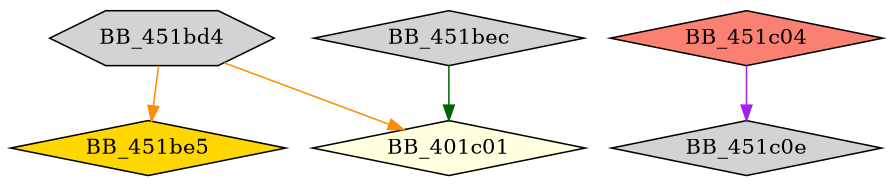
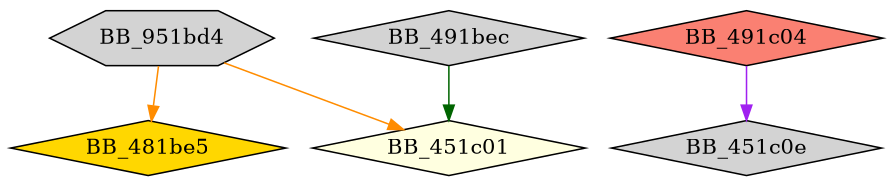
node "BB_451bd4": label "BB_451bd4" -> "BB_951bd4"
node "BB_451bec": label "BB_451bec" -> "BB_491bec"
node "BB_451c04": label "BB_451c04" -> "BB_491c04"
node "BB_451be5": label "BB_451be5" -> "BB_481be5"
node "BB_401c01": label "BB_401c01" -> "BB_451c01"
